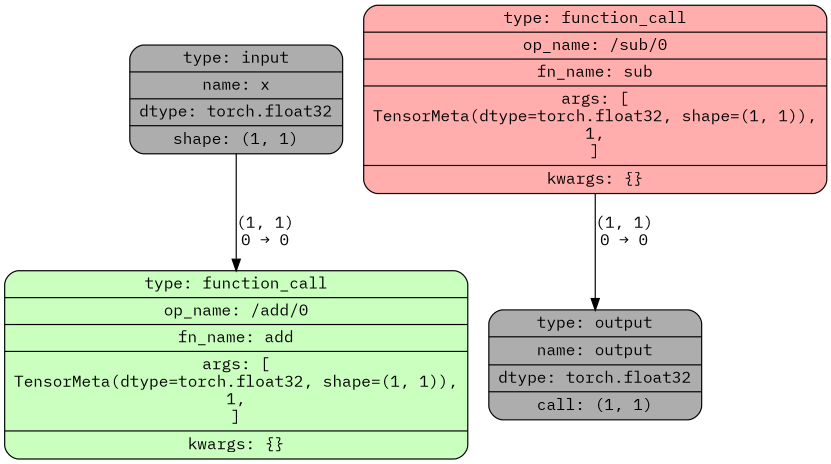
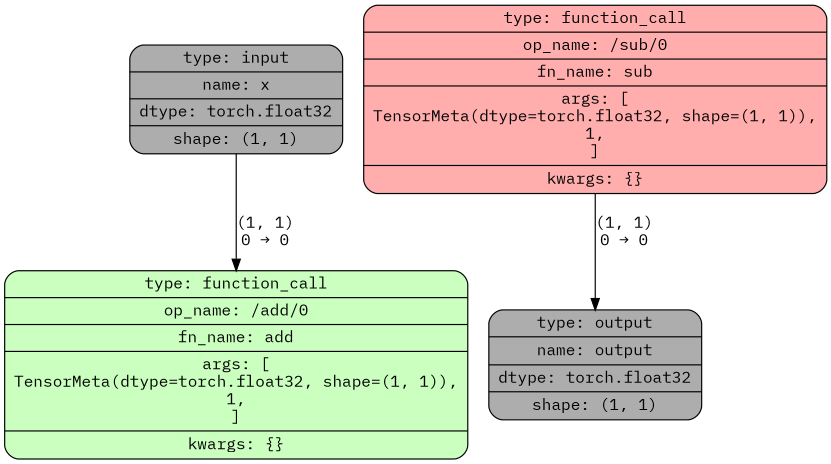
node "type: output": text "call: (1, 1)" -> "shape: (1, 1)"
